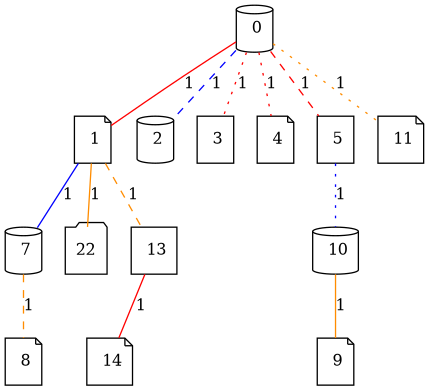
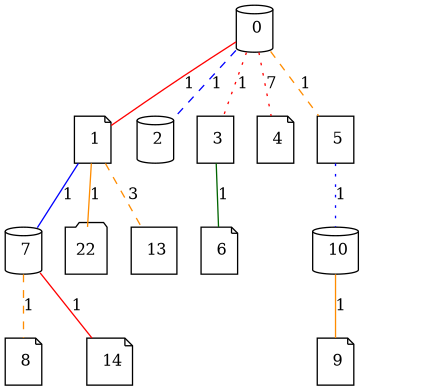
edge "0" -- "4": label "1" -> "7"
edge "0" -- "5": color red -> darkorange
node "11": removed
edge "1" -- "13": label "1" -> "3"
node "6": added
edge "13" -- "14": now "7" -- "14"
